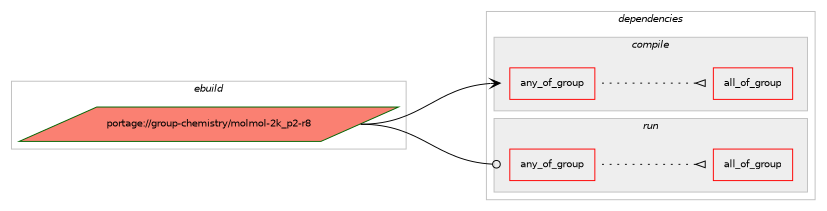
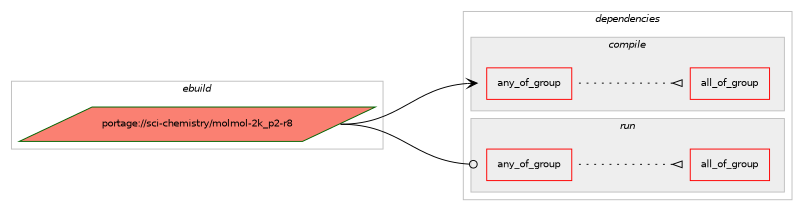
node "portage://group-chemistry/molmol-2k_p2-r8": label "portage://group-chemistry/molmol-2k_p2-r8" -> "portage://sci-chemistry/molmol-2k_p2-r8"
